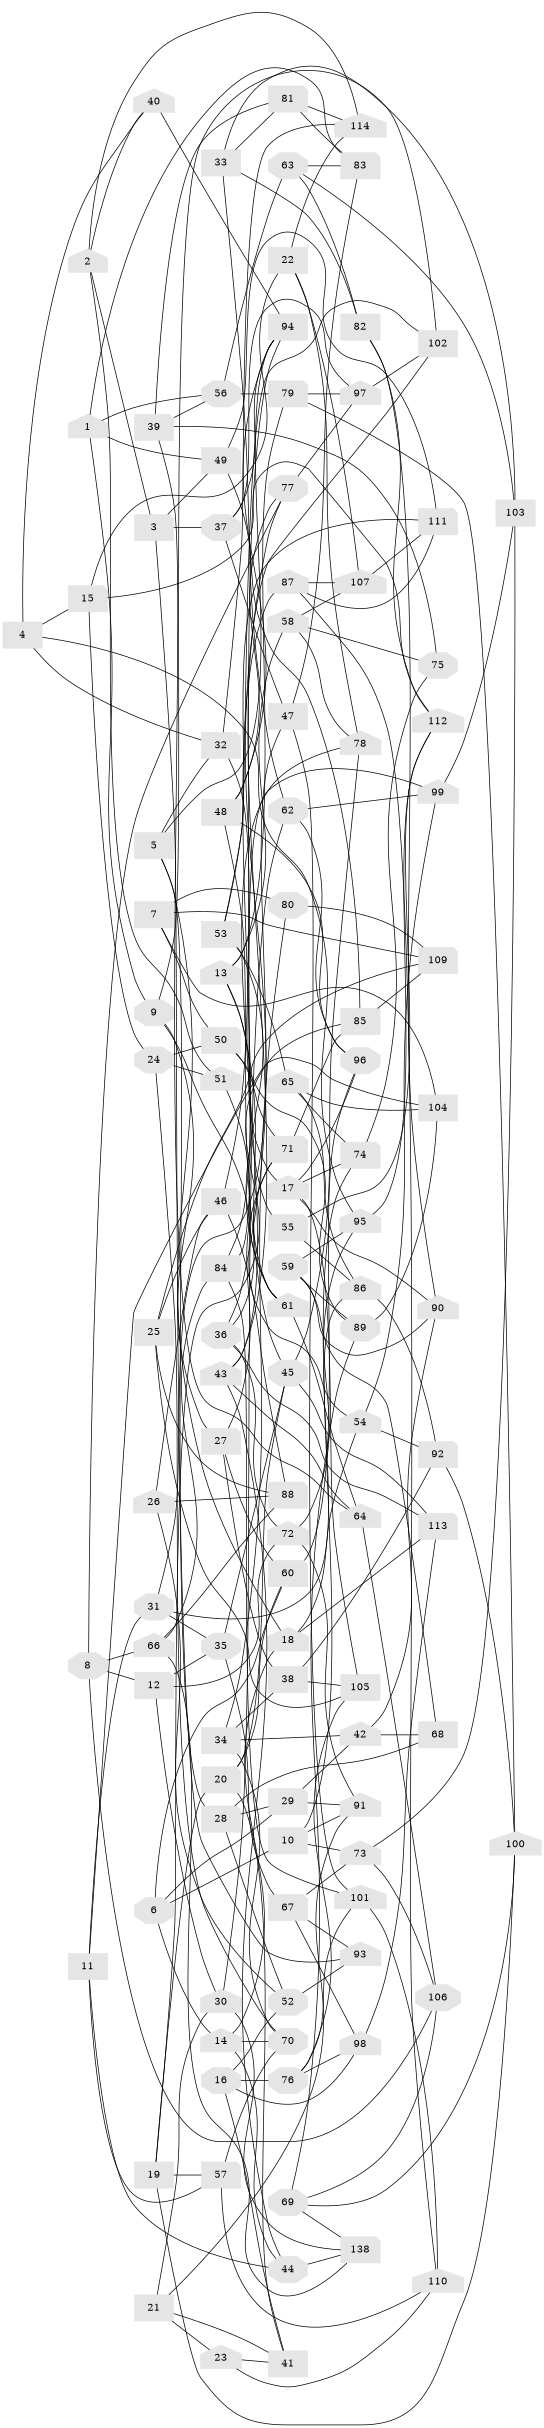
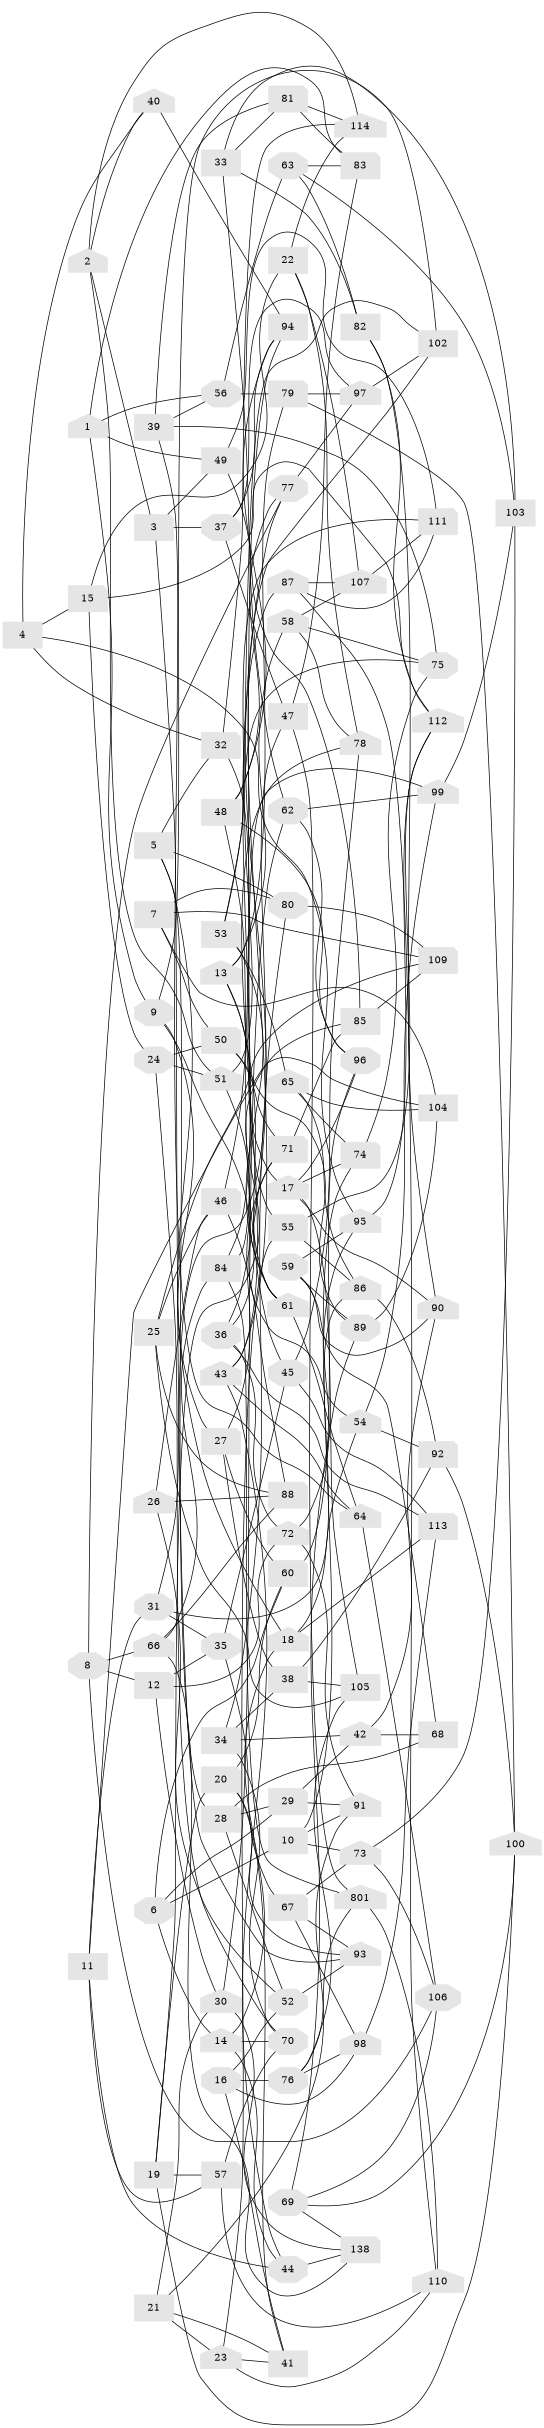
edge "94" -- "5": now "80" -- "5"
edge "75" -- "51": added
edge "45" -- "20": now "93" -- "20"
edge "55" -- "23": added
node "101": label "101" -> "801"
